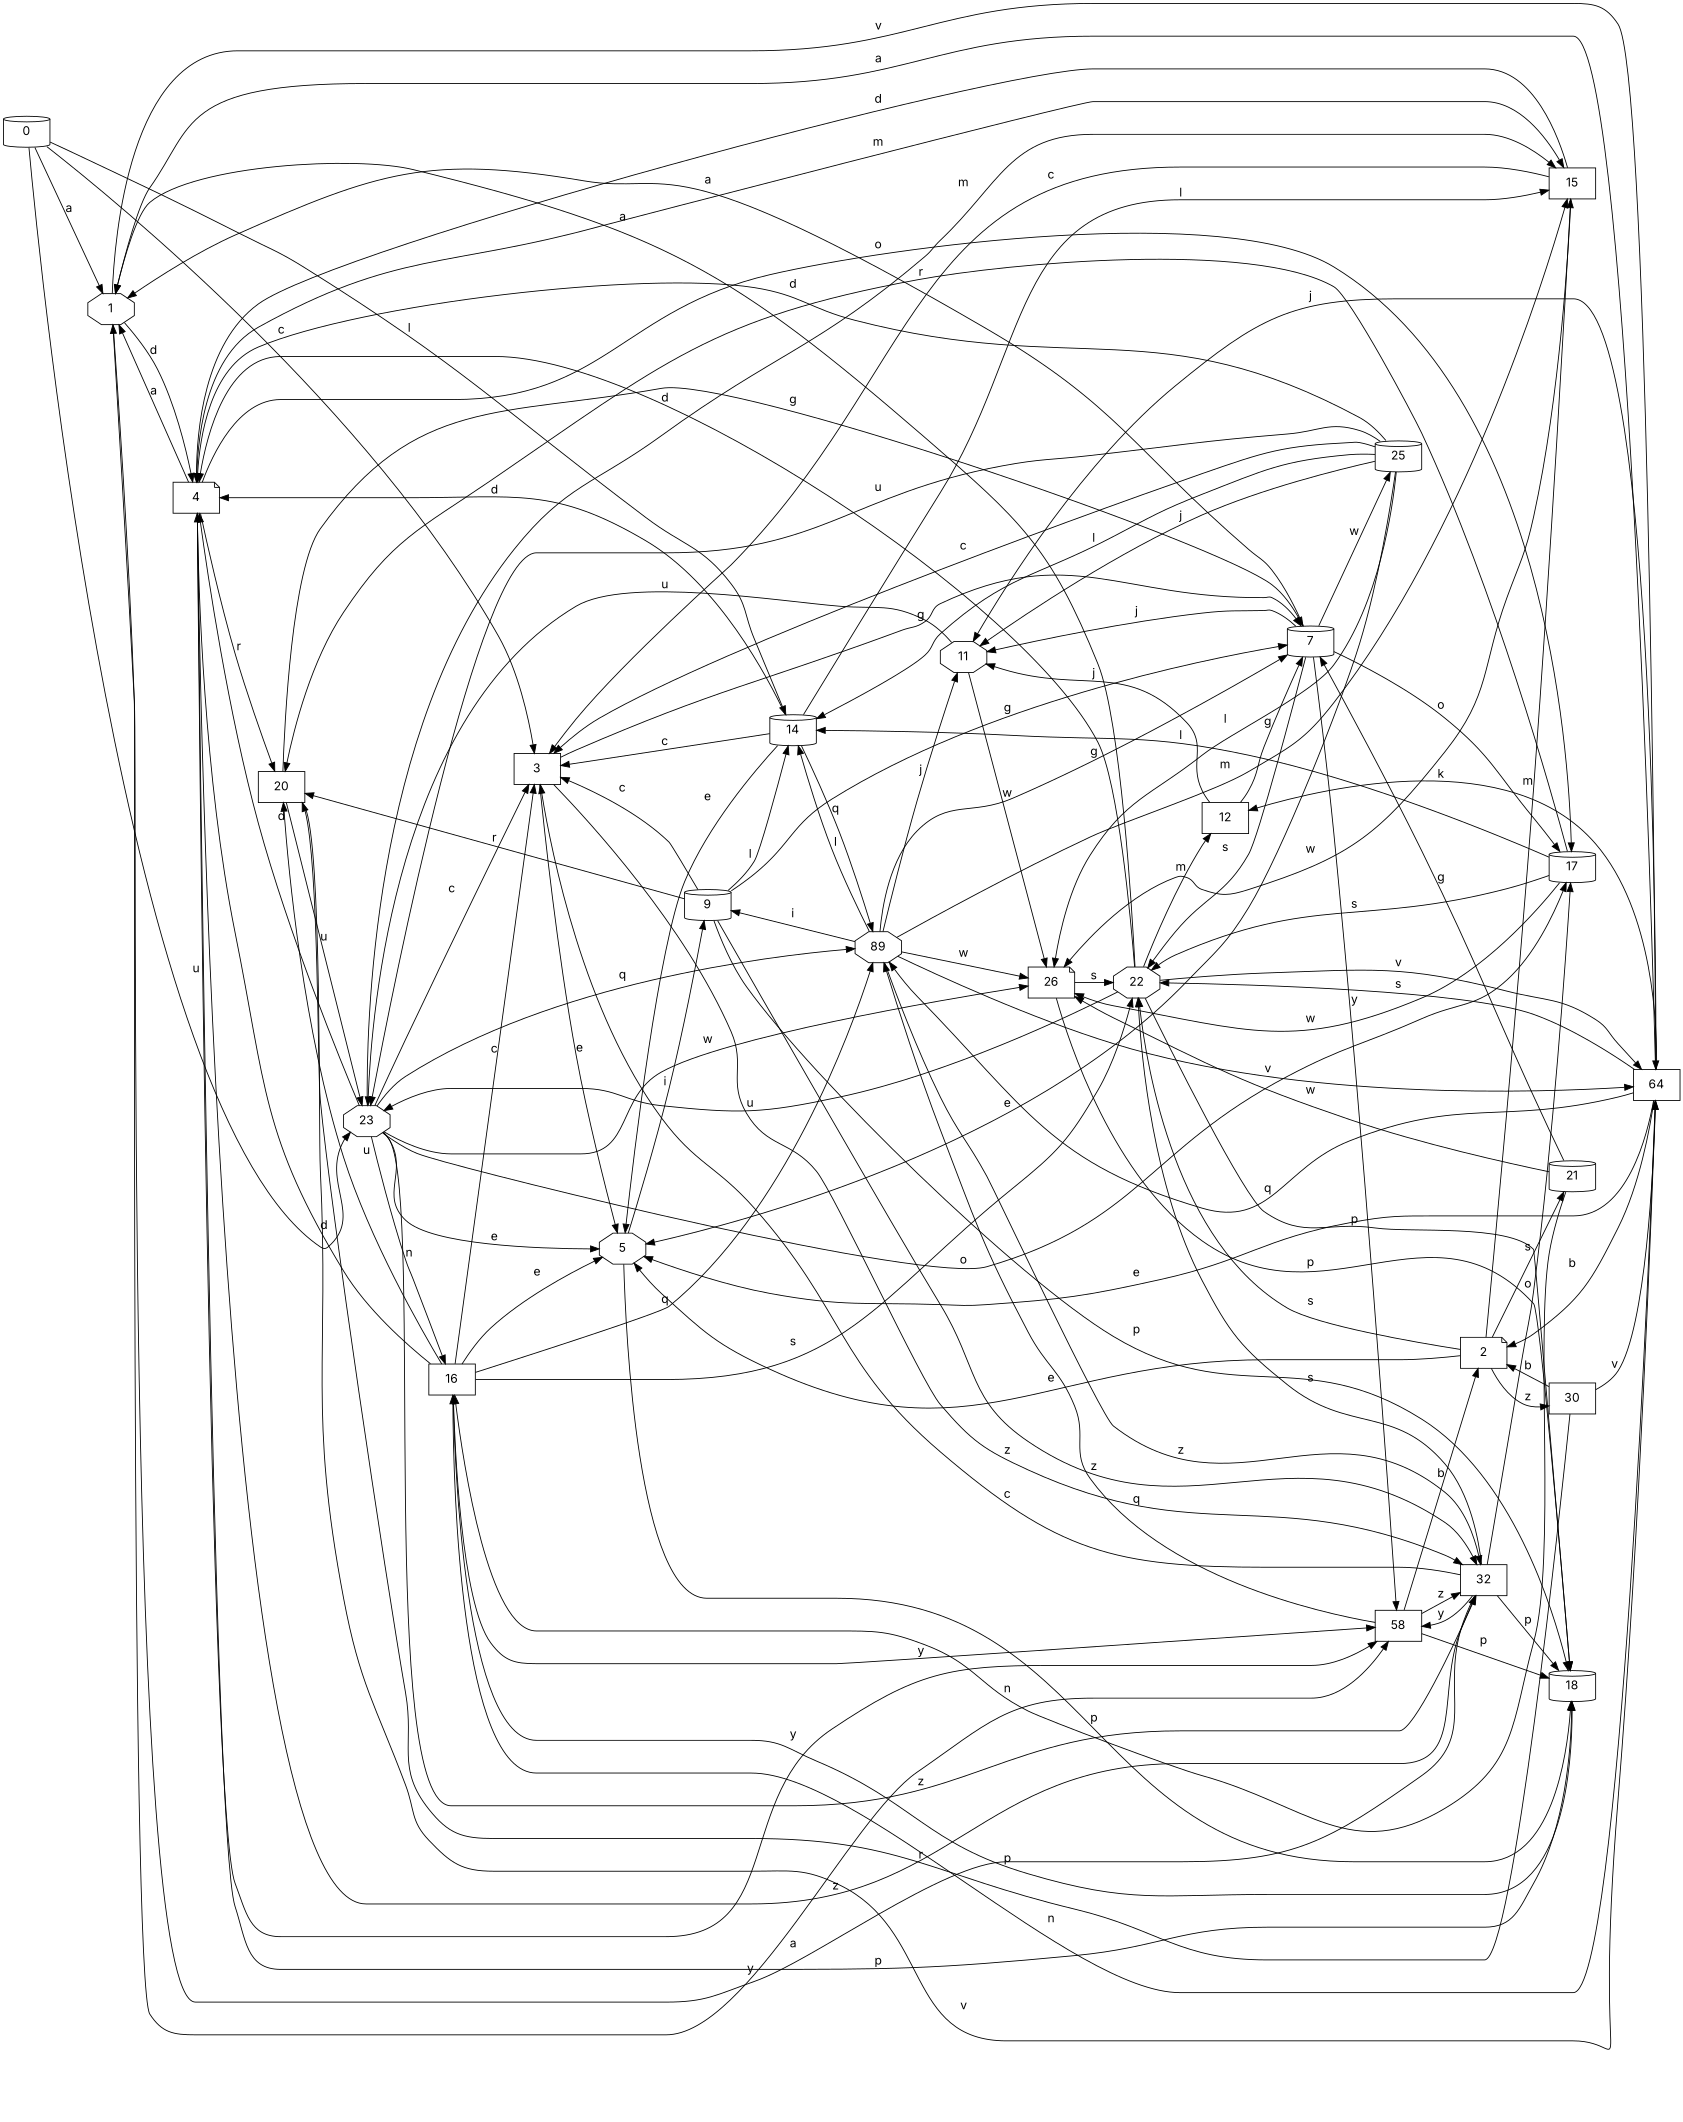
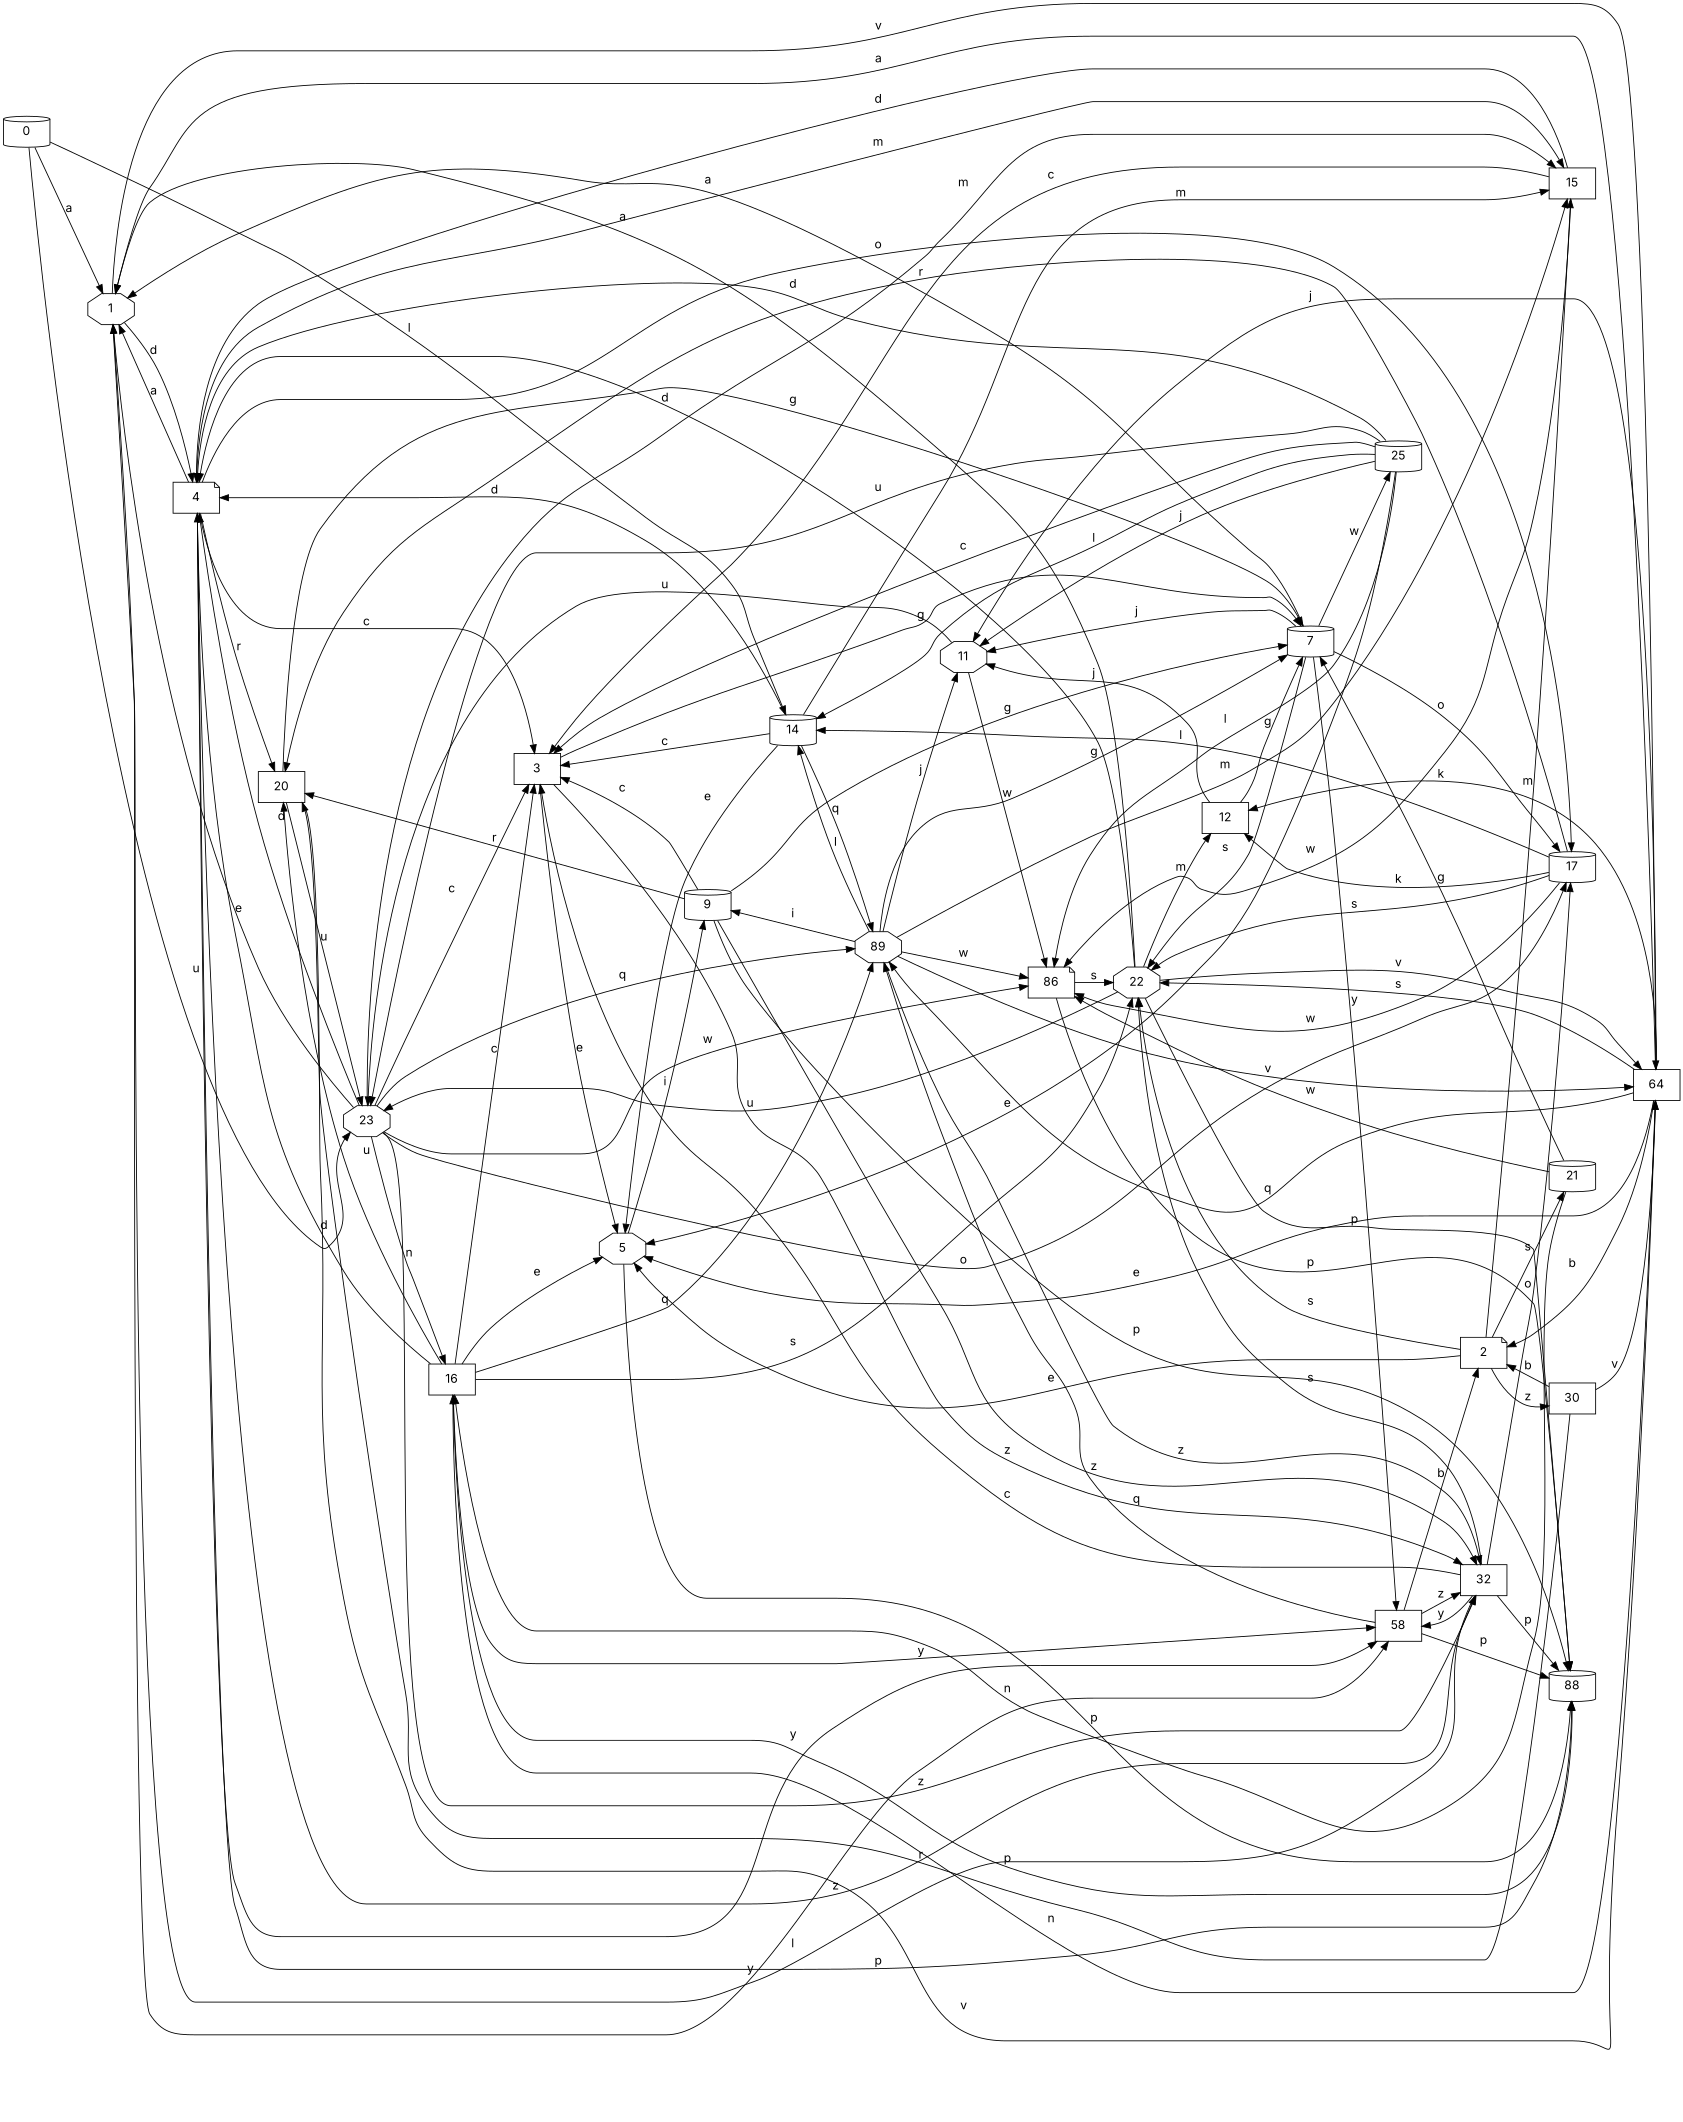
edge "14" -> "15": label "l" -> "m"
edge "0" -> "3": now "4" -> "3"
edge "9" -> "14": removed, label "l"
edge "17" -> "12": added, label "k"
node "26": label "26" -> "86"
edge "23" -> "5": now "23" -> "1"
node "18": label "18" -> "88"
edge "32" -> "1": label "a" -> "l"
